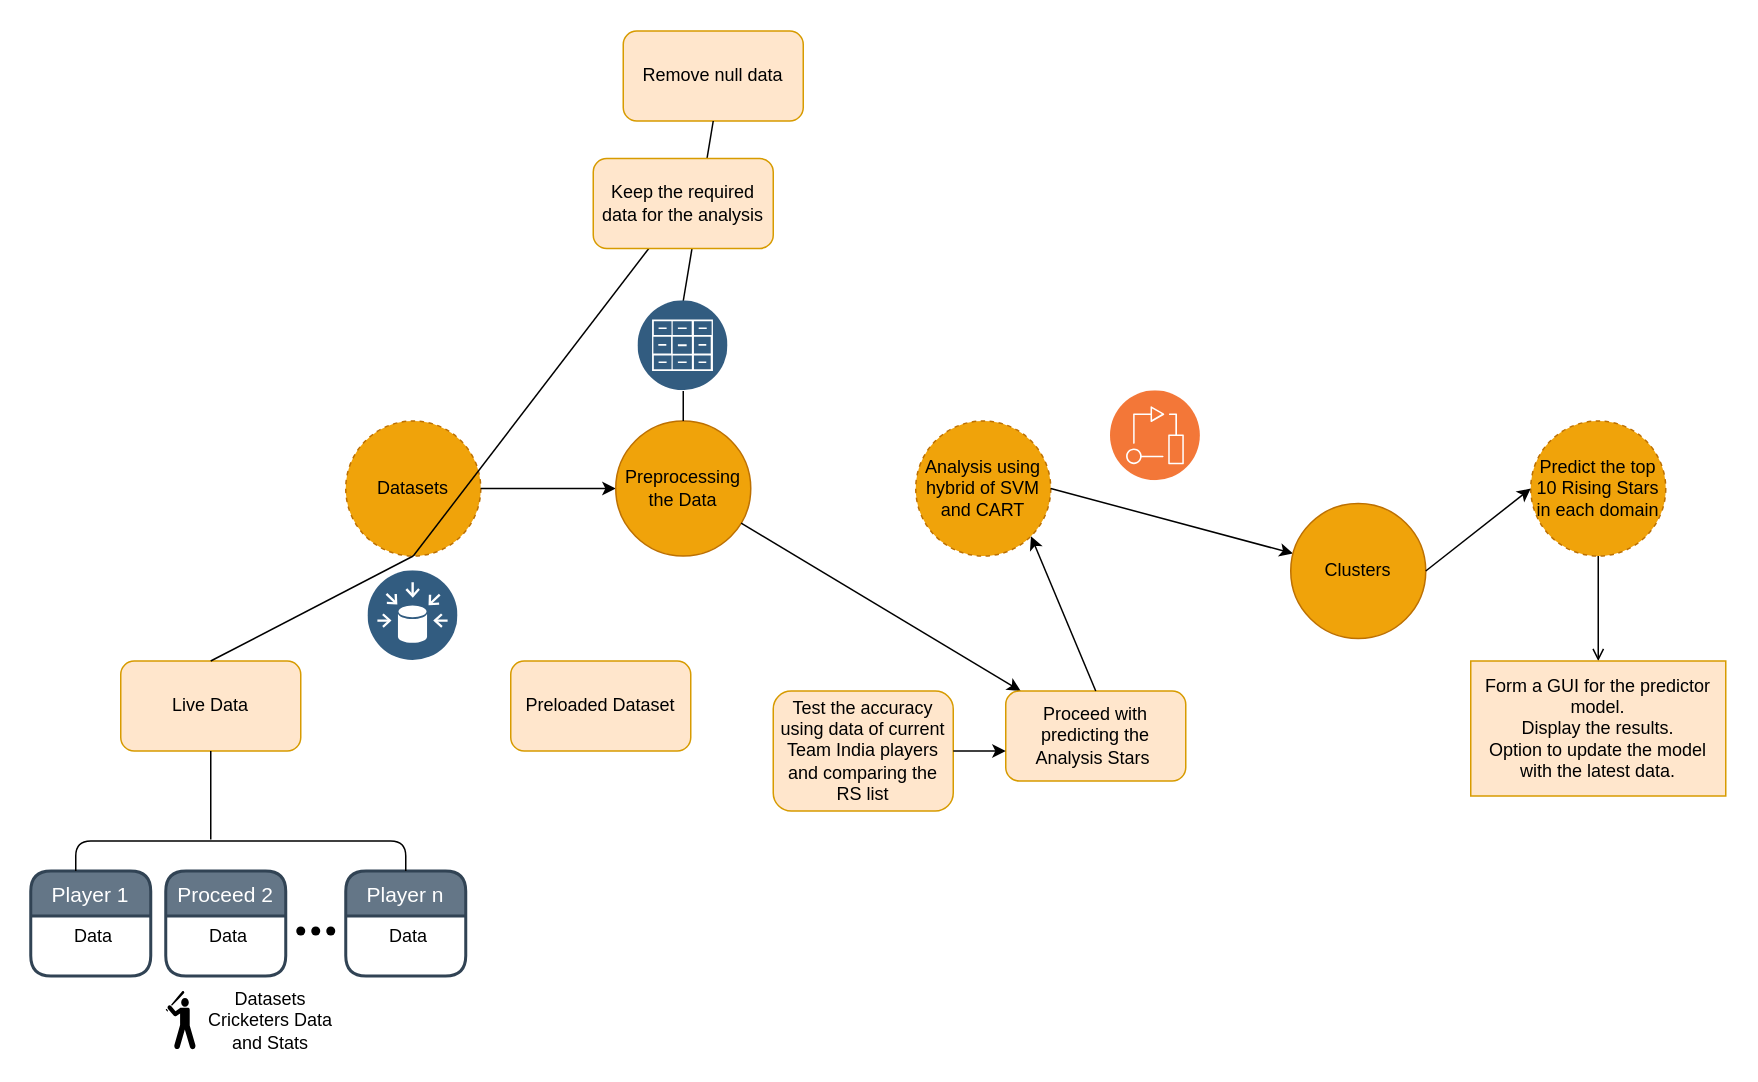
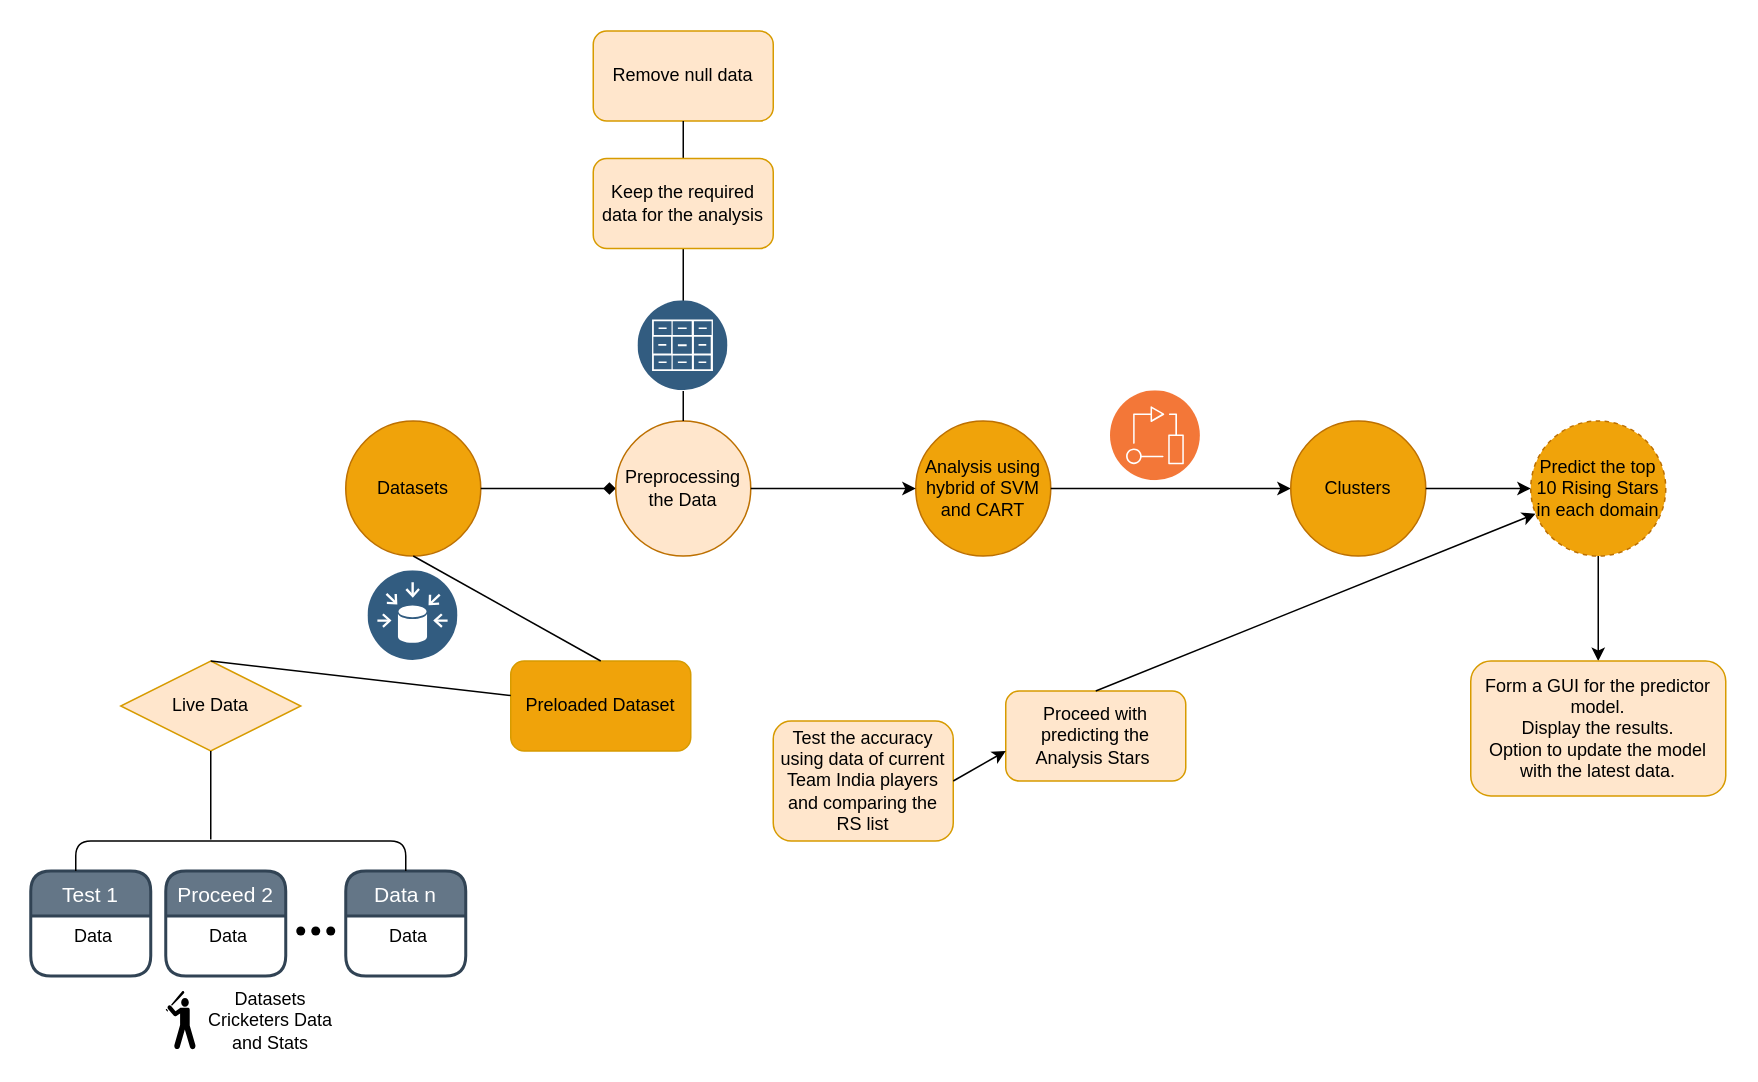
node "Remove null data": moved (713, 76) -> (683, 76)
edge "Keep the required data for the analysis" -- "Datasets": now "Preloaded Dataset" -- "Datasets"
node "Datasets": style dashed -> solid
edge "Datasets" -> "Preprocessing the Data": arrowhead classic -> diamond
node "Preprocessing the Data": fillcolor #f0a30a -> #ffe6cc
node "Analysis using hybrid of SVM and CART": style dashed -> solid
node "Clusters": moved (1358, 571) -> (1358, 488)
edge "Preprocessing the Data" -> "Proceed with predicting the Analysis Stars": now "Preprocessing the Data" -> "Analysis using hybrid of SVM and CART"
edge "Datasets" -- "Live Data": now "Preloaded Dataset" -- "Live Data"
edge "Proceed with predicting the Analysis Stars" -> "Analysis using hybrid of SVM and CART": now "Proceed with predicting the Analysis Stars" -> "Predict the top 10 Rising Stars in each domain"
edge "Predict the top 10 Rising Stars in each domain" -> "Form a GUI for the predictor model. Display the results. Option to update the model with the latest data.": arrowhead open -> classic
node "Live Data": shape rounded rectangle -> diamond
node "Preloaded Dataset": fillcolor #ffe6cc -> #f0a30a
node "Form a GUI for the predictor model. Display the results. Option to update the model with the latest data.": shape rectangle -> rounded rectangle
node "Test the accuracy using data of current Team India players and comparing the RS list": moved (863, 751) -> (863, 781)
node "Player 1": label "Player 1" -> "Test 1"
node "Player n": label "Player n" -> "Data n"
